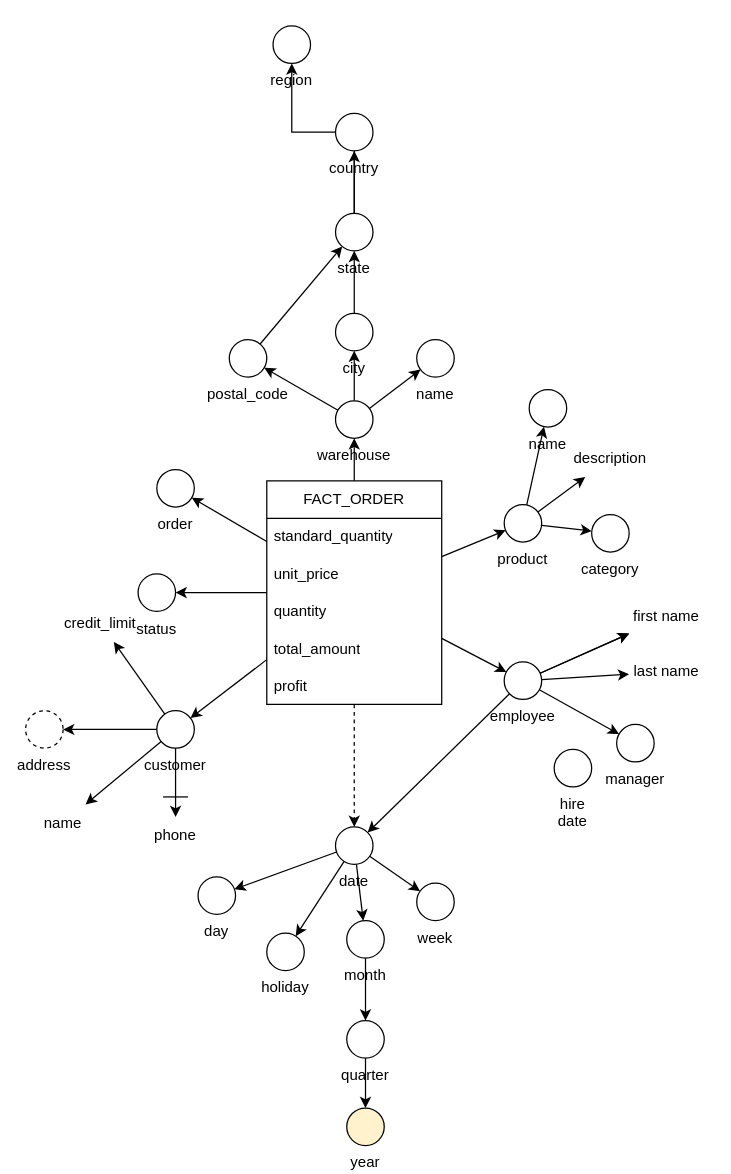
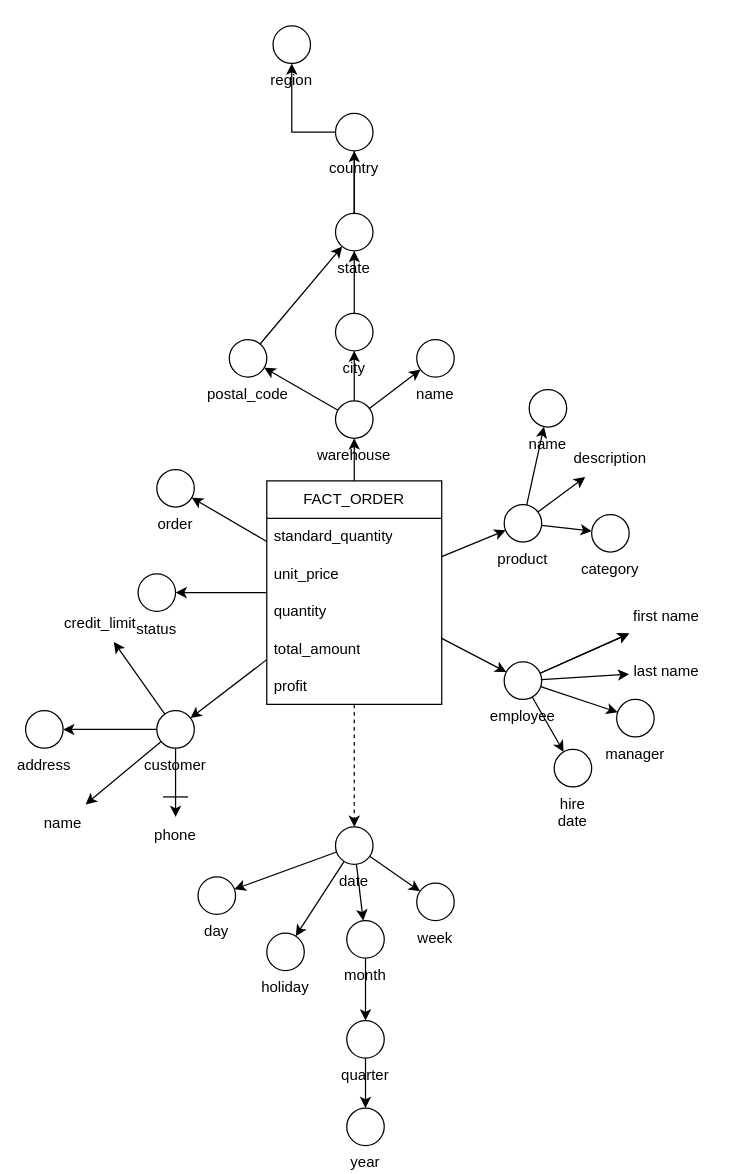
node "address": style dashed -> solid
node "manager": moved (636, 743) -> (636, 718)
edge "employee" -> "date": now "employee" -> "hire date"
node "year": fillcolor #fff2cc -> #ffffff
